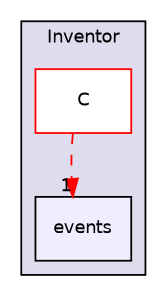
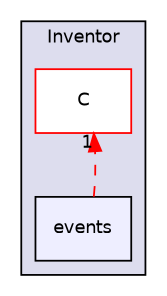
edge "C" -> "events": reversed
